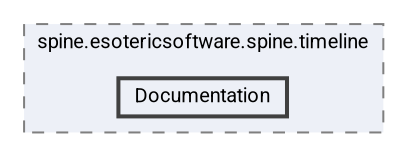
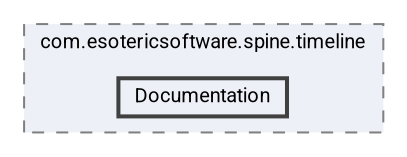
cluster "spine.esotericsoftware.spine.timeline": label "spine.esotericsoftware.spine.timeline" -> "com.esotericsoftware.spine.timeline"
